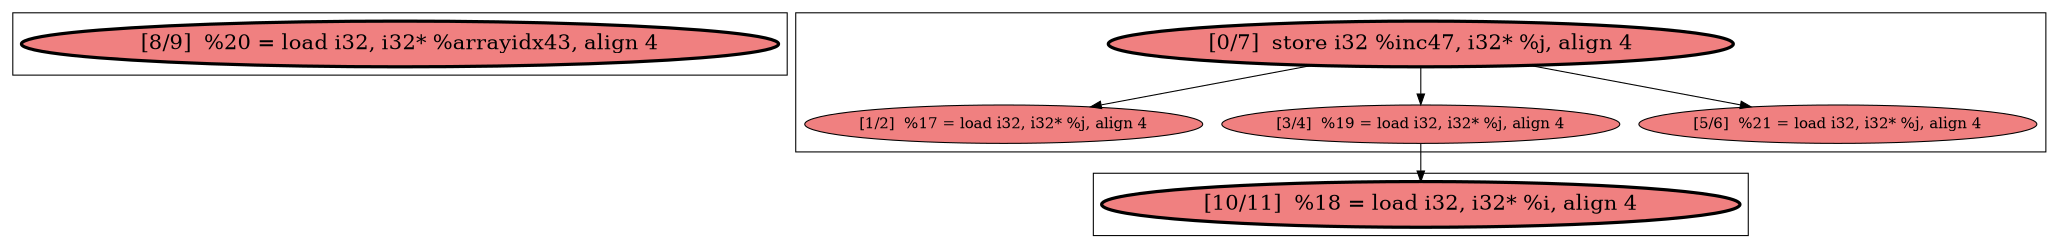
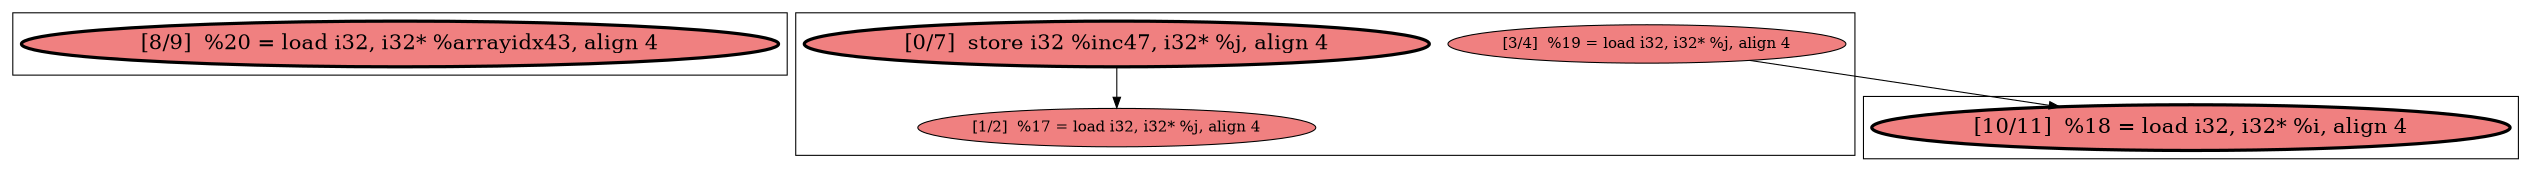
edge "[0/7]  store i32 %inc47, i32* %j, align 4" -> "[3/4]  %19 = load i32, i32* %j, align 4": removed
node "[5/6]  %21 = load i32, i32* %j, align 4": removed
